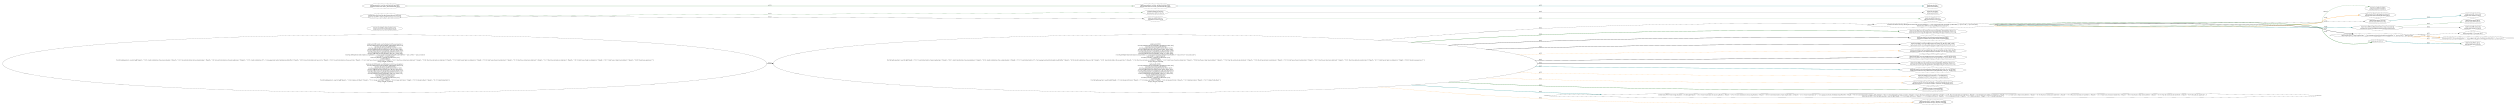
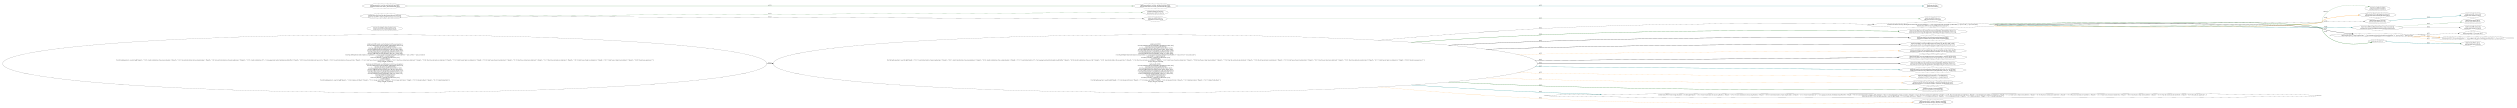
node "testSemantic#?#10: testSemantic2#?#10:": removed
